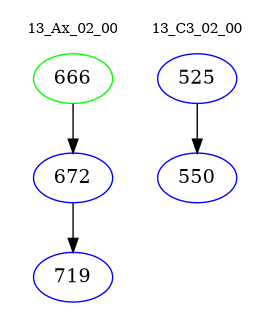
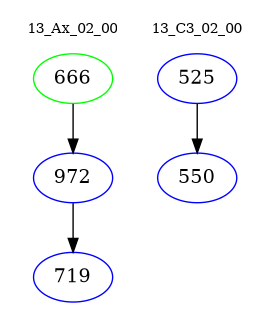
node "672": label "672" -> "972"
